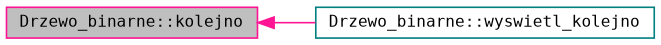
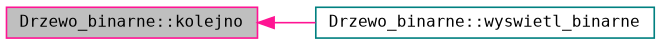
node "Drzewo_binarne::wyswietl_kolejno": label "Drzewo_binarne::wyswietl_kolejno" -> "Drzewo_binarne::wyswietl_binarne"
